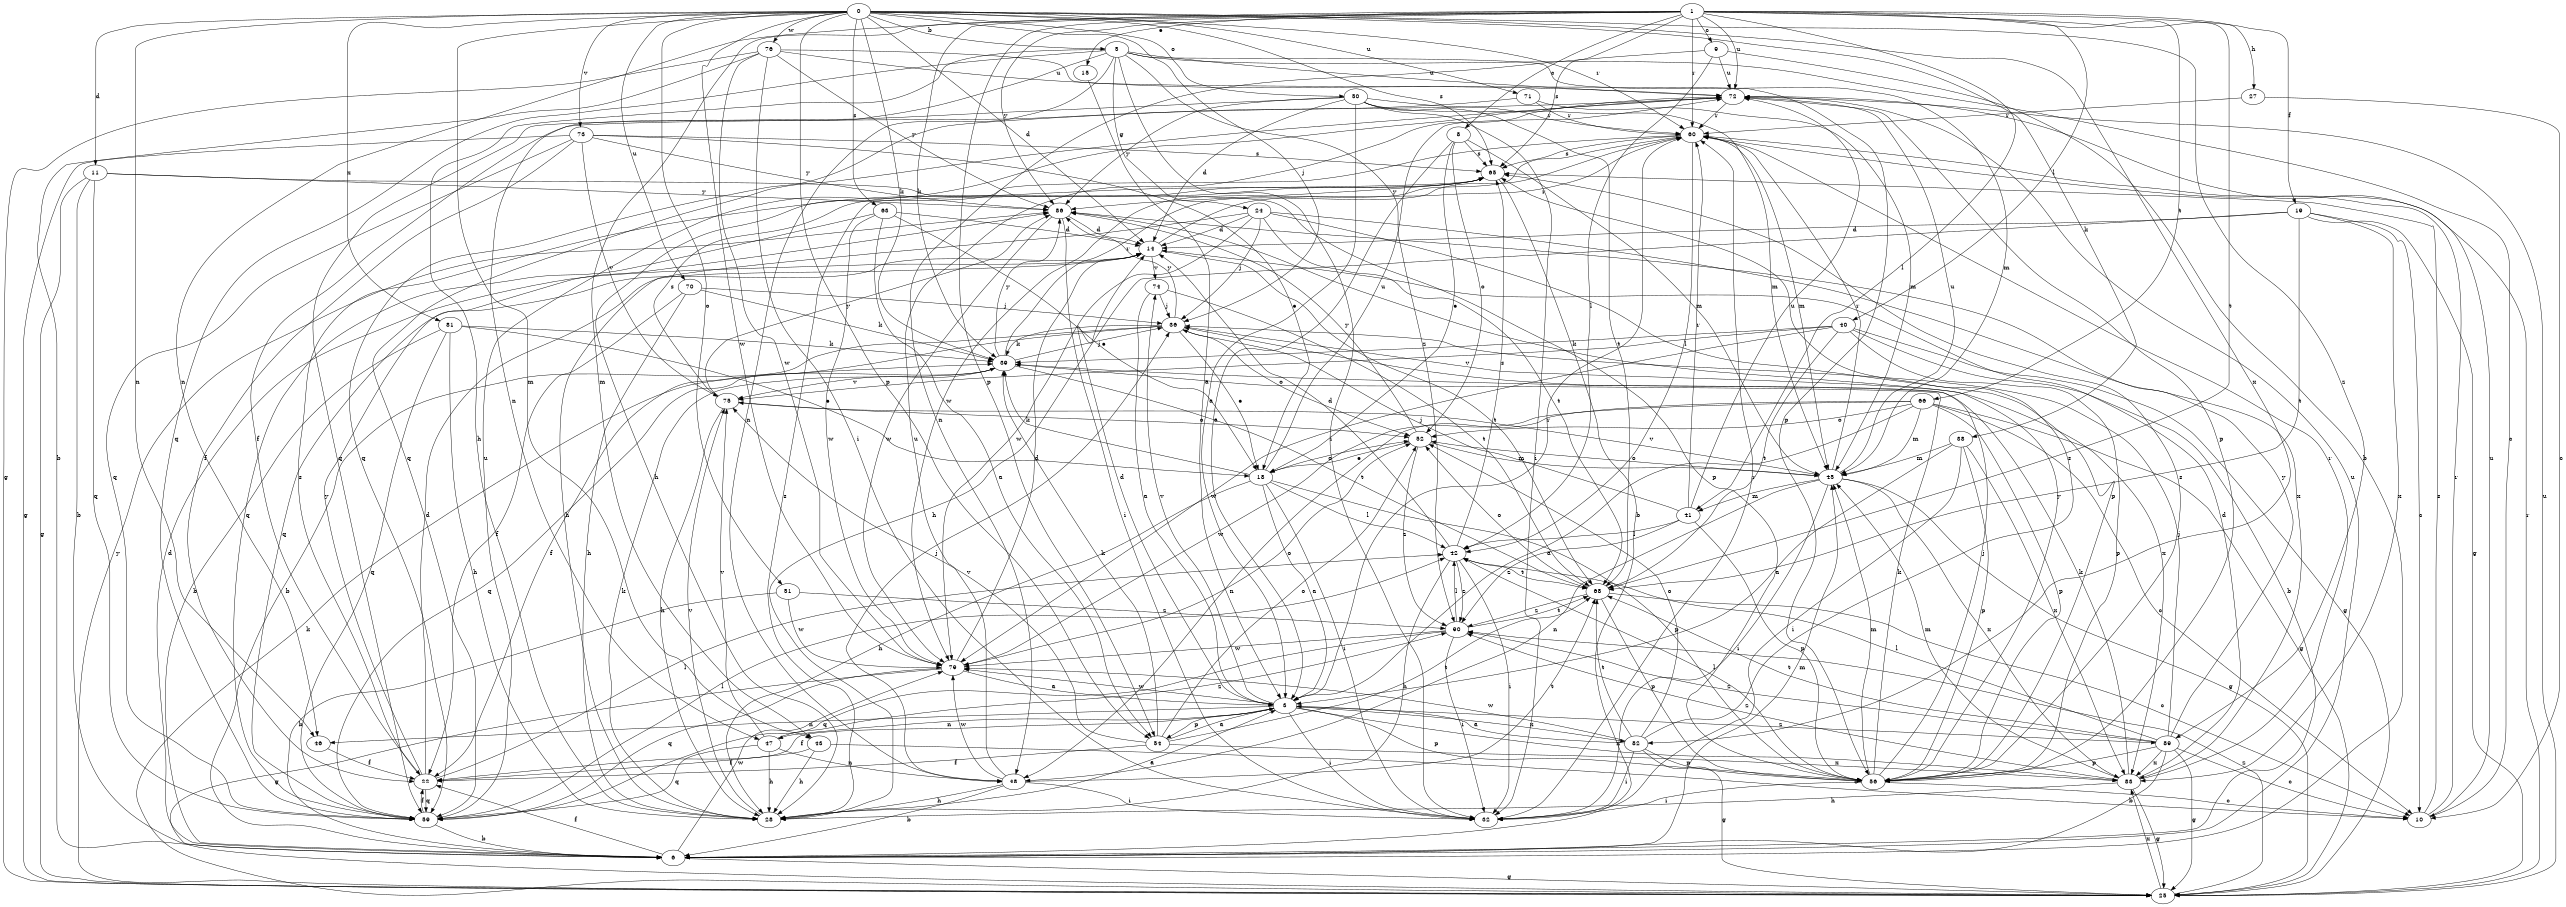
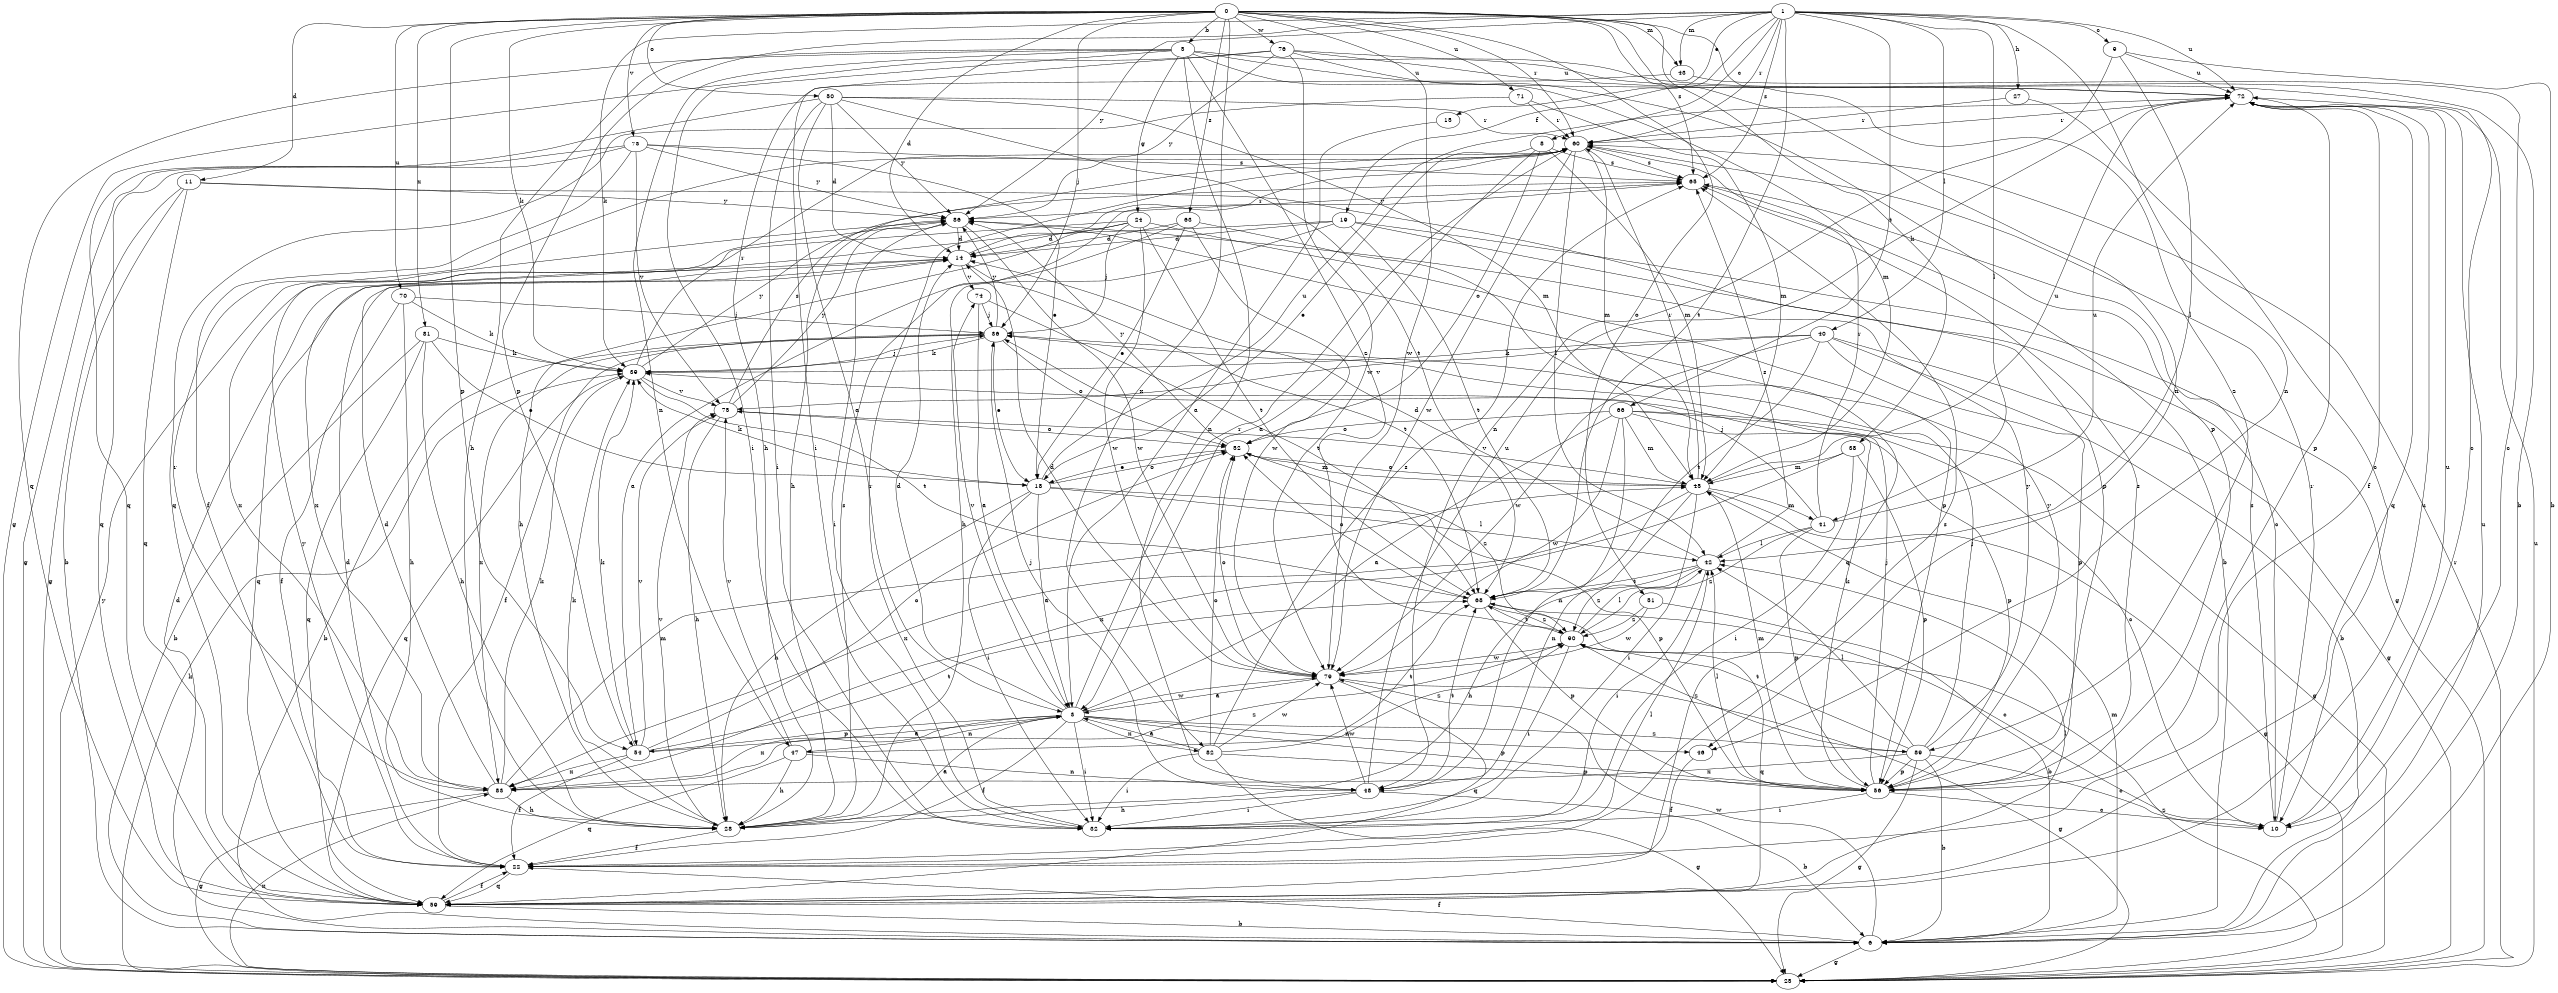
edge "38" -> "3": removed, label "a"
edge "43" -> "22": now "28" -> "22"
